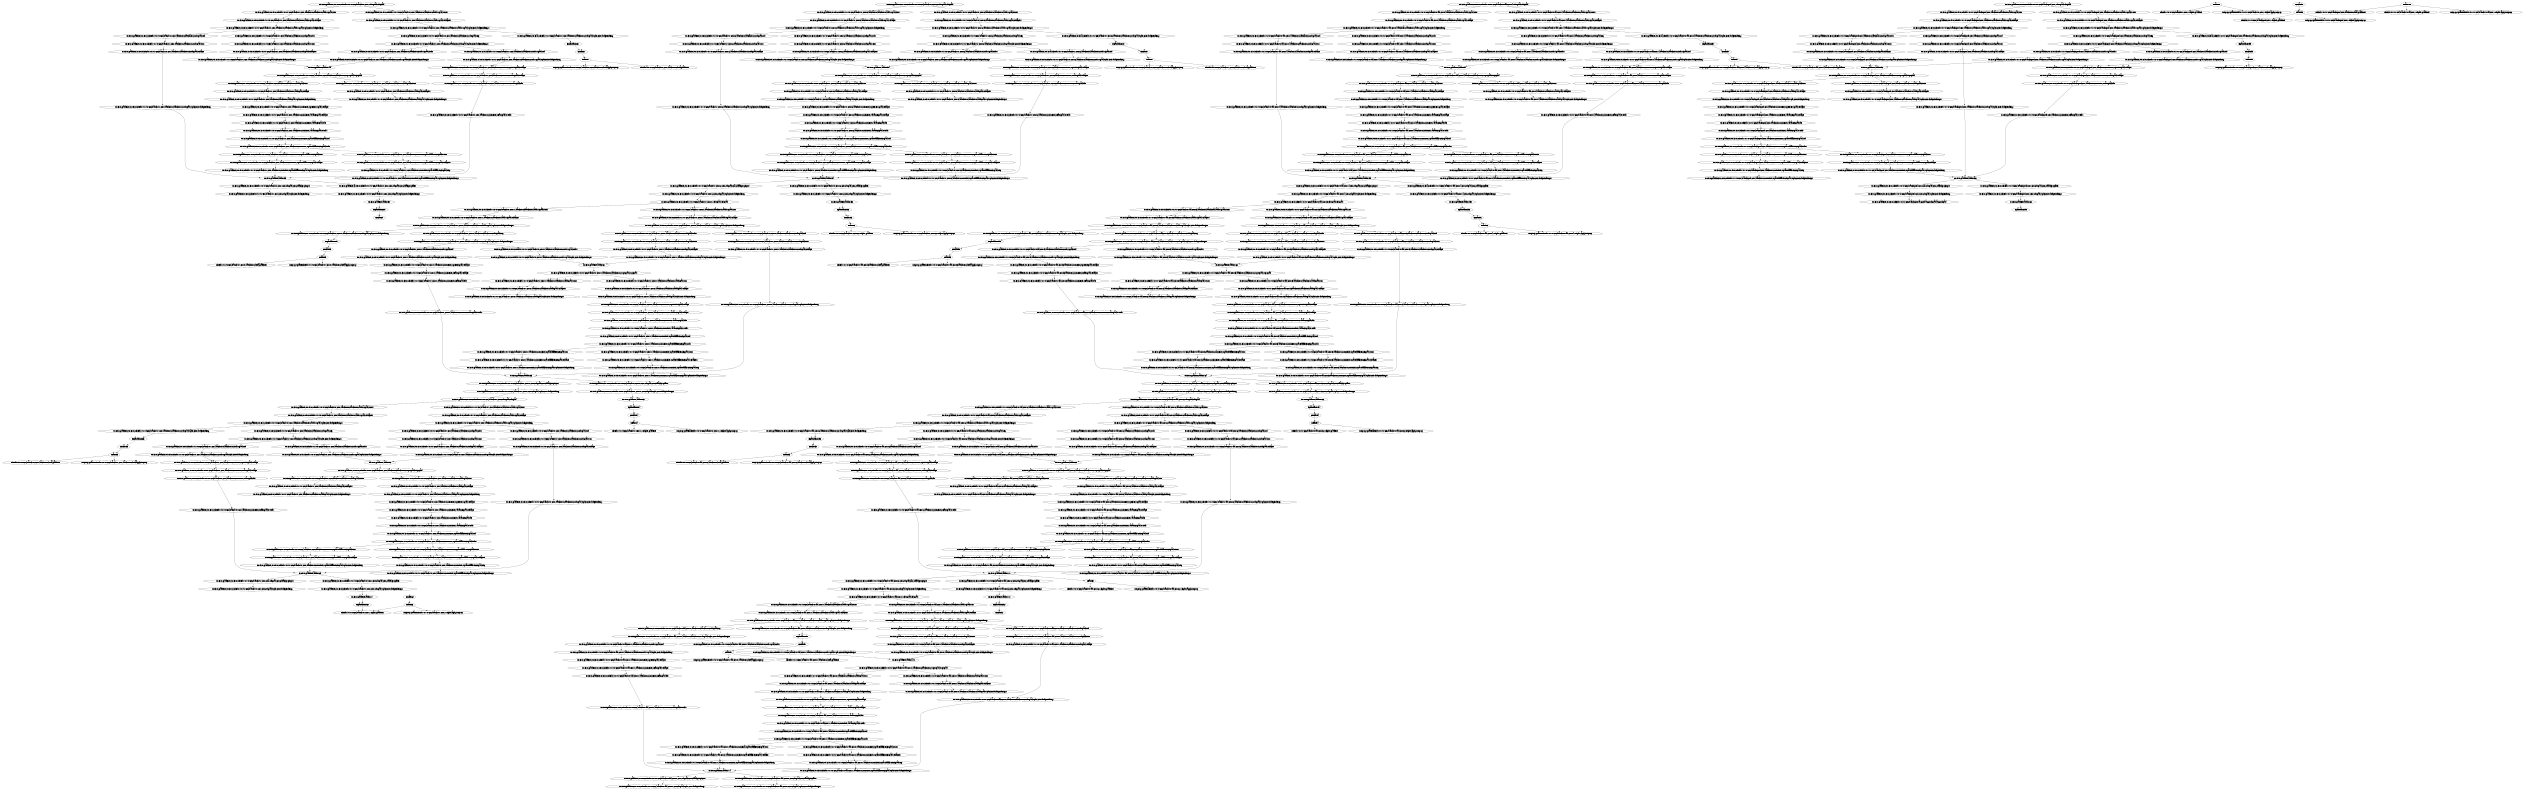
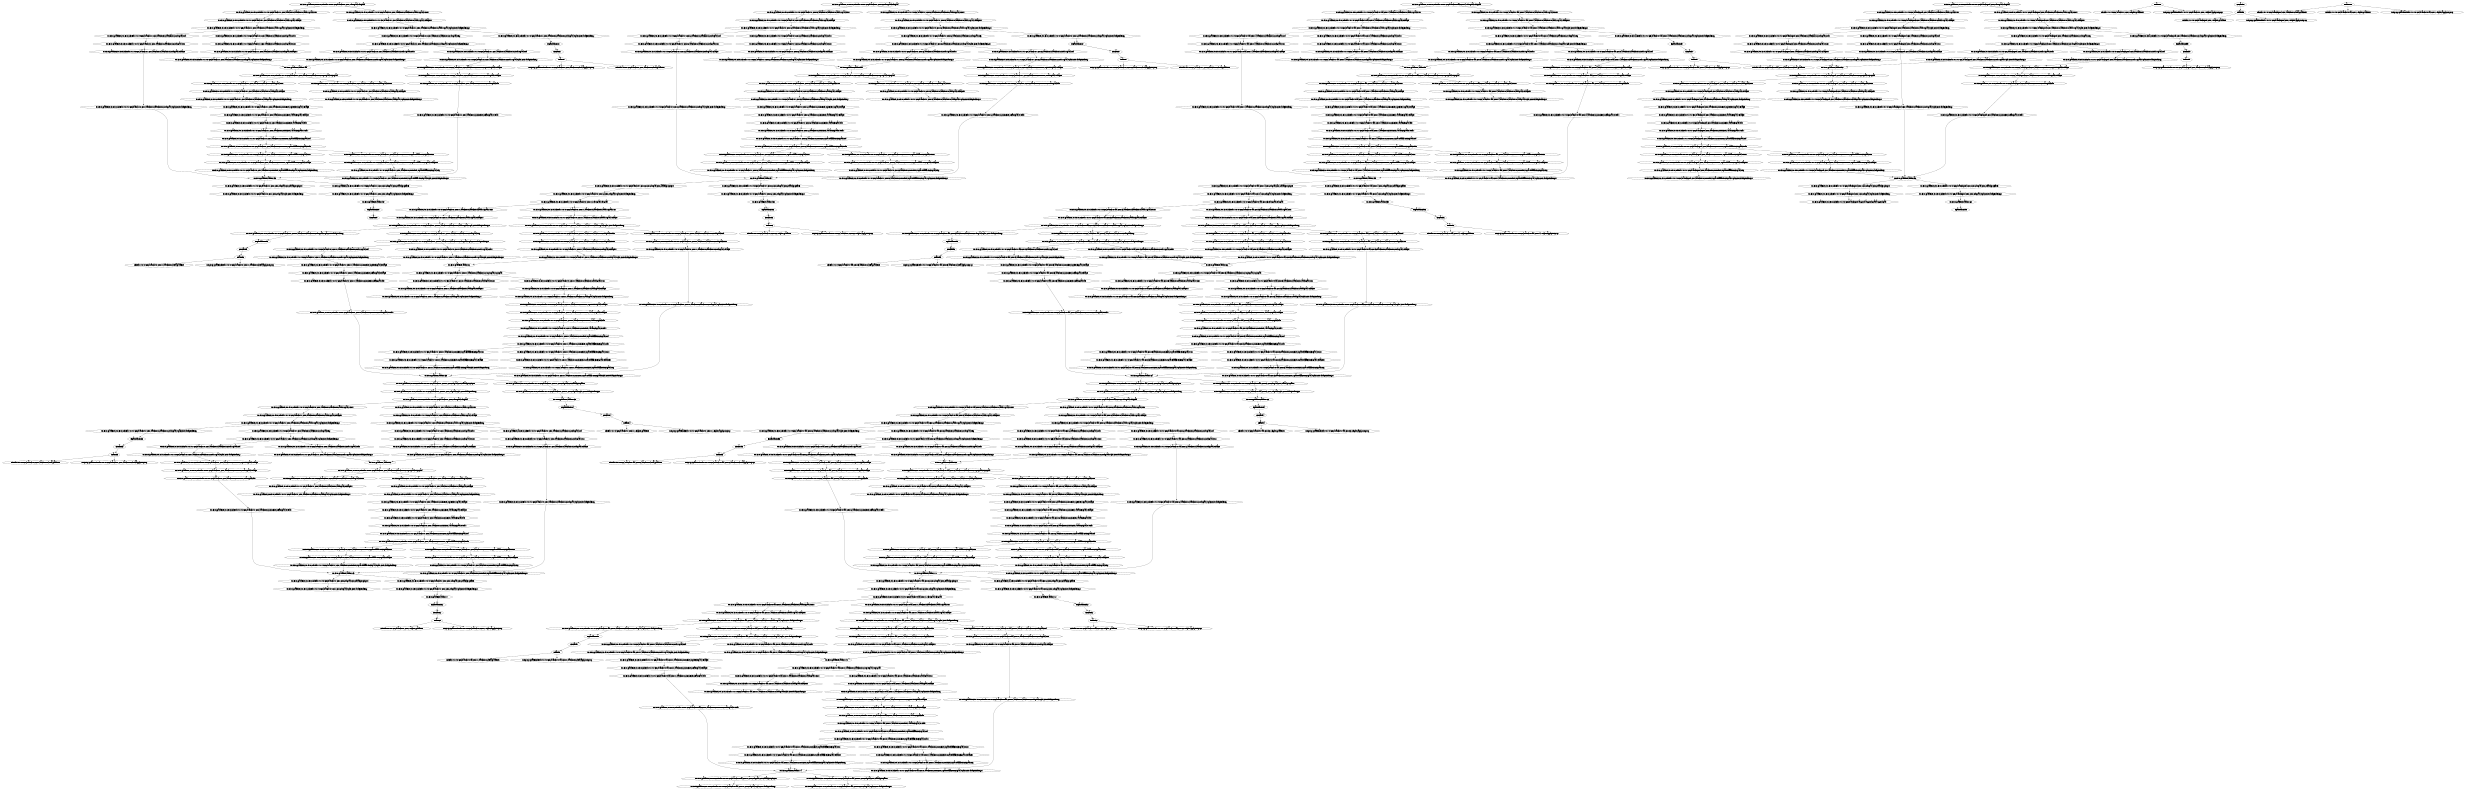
edge "tower_0/gradients/addn_170" -> "mean_92": now "concat_92" -> "mean_92"
edge "expanddims_82" -> "mixed_17x17x768c/branch7x7/conv/weights/gradients": now "expanddims_82" -> "concat_82"
